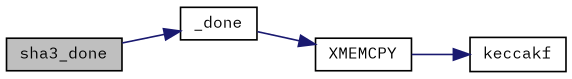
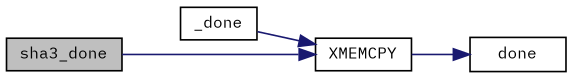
edge "sha3_done" -> "_done": now "sha3_done" -> "XMEMCPY"
node "keccakf": label "keccakf" -> "done"
